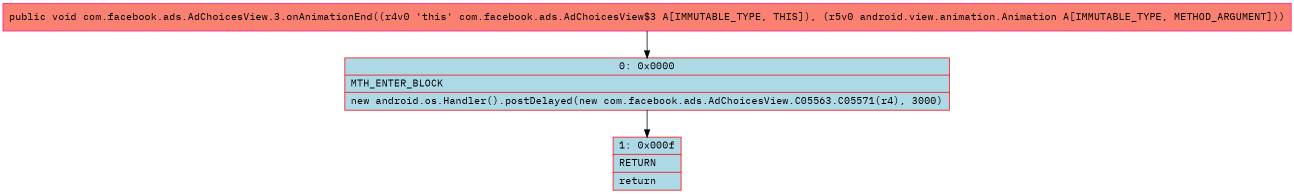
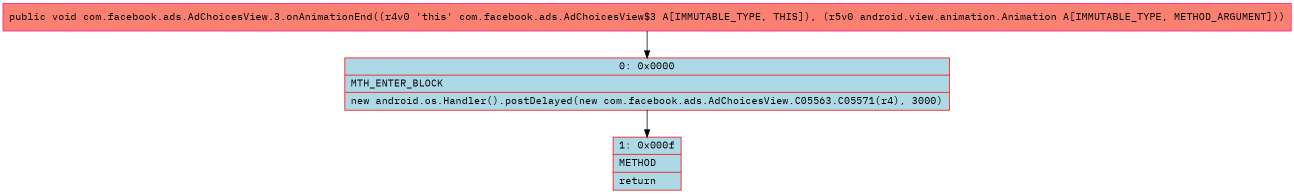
node "1: 0x000f": text "RETURN" -> "METHOD"
